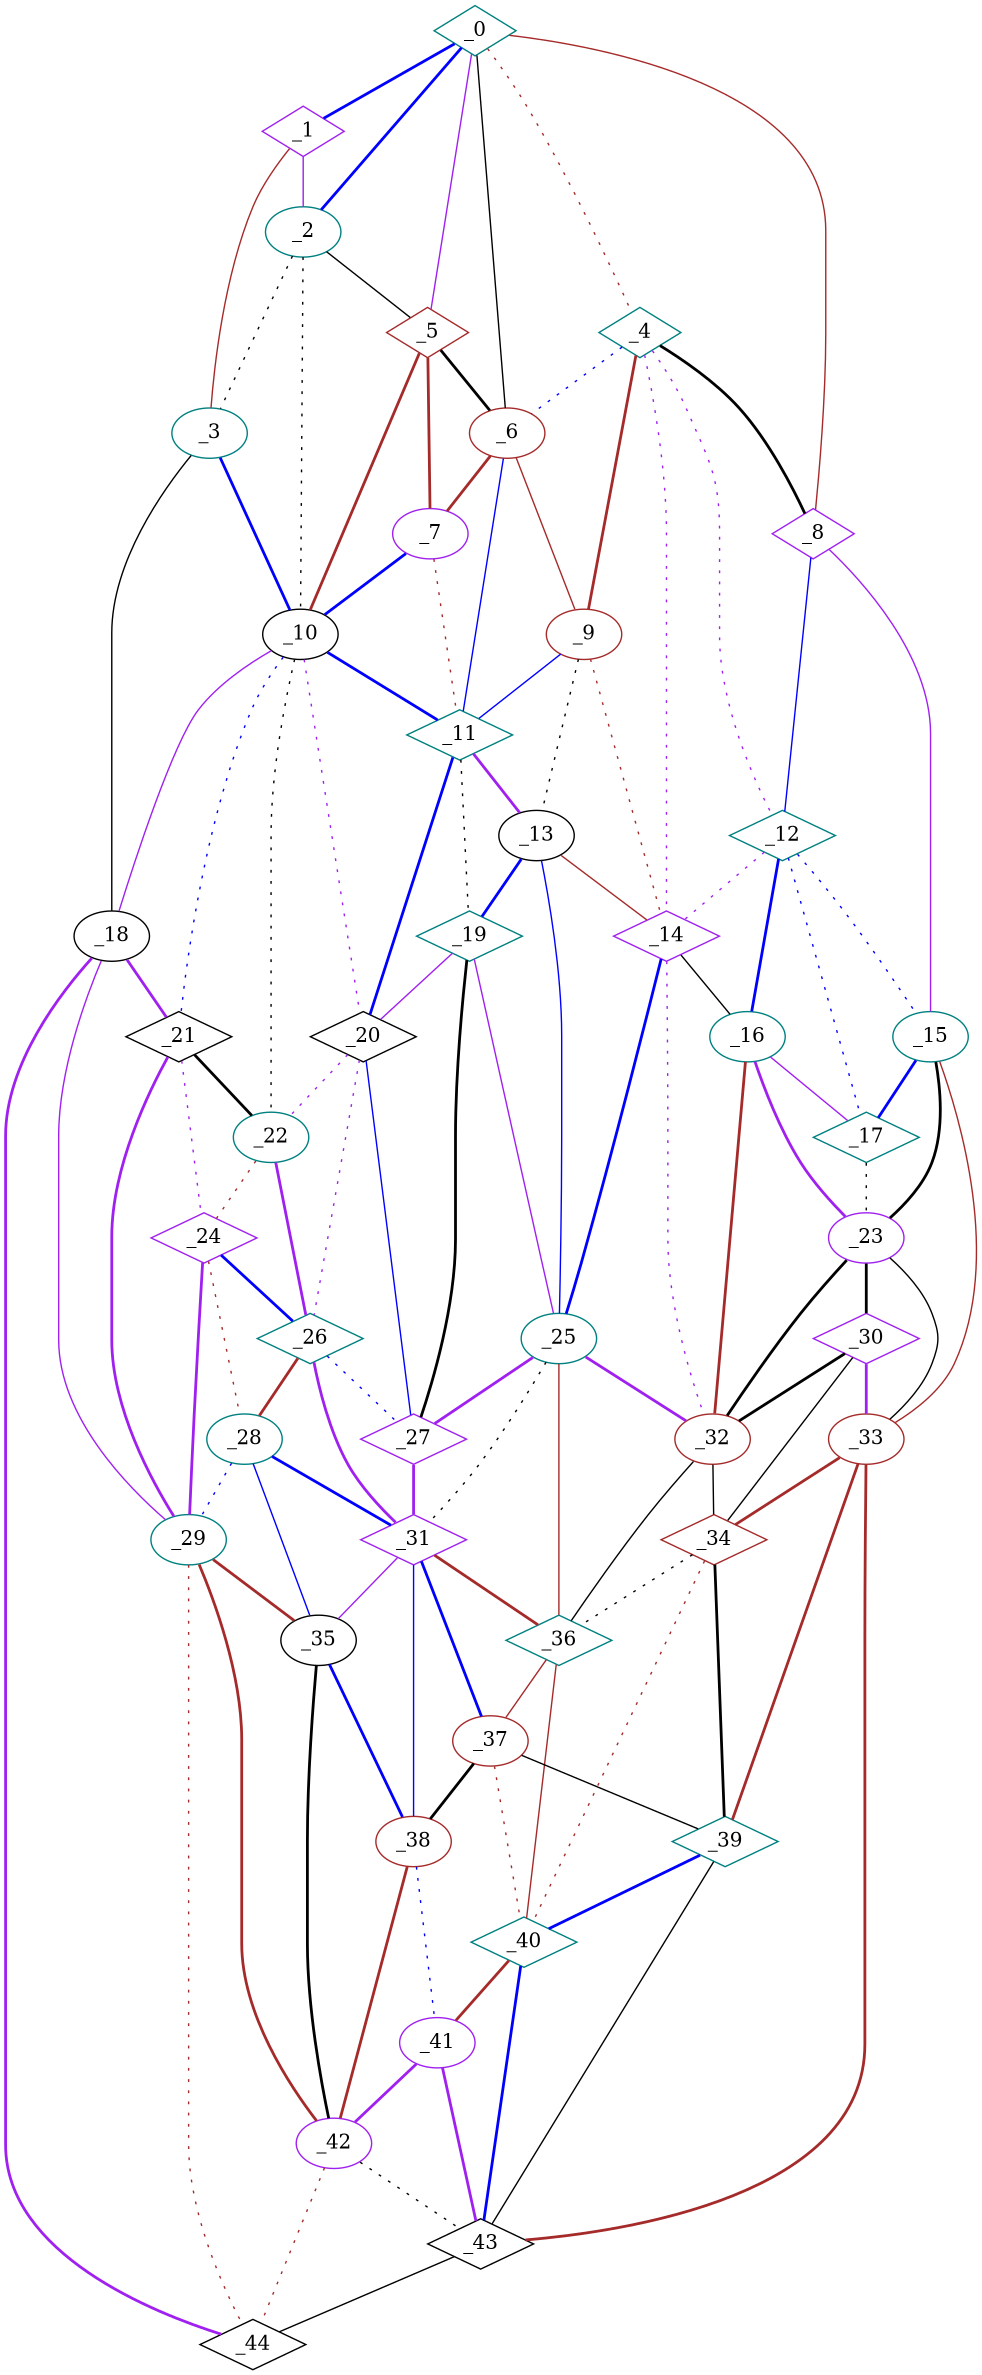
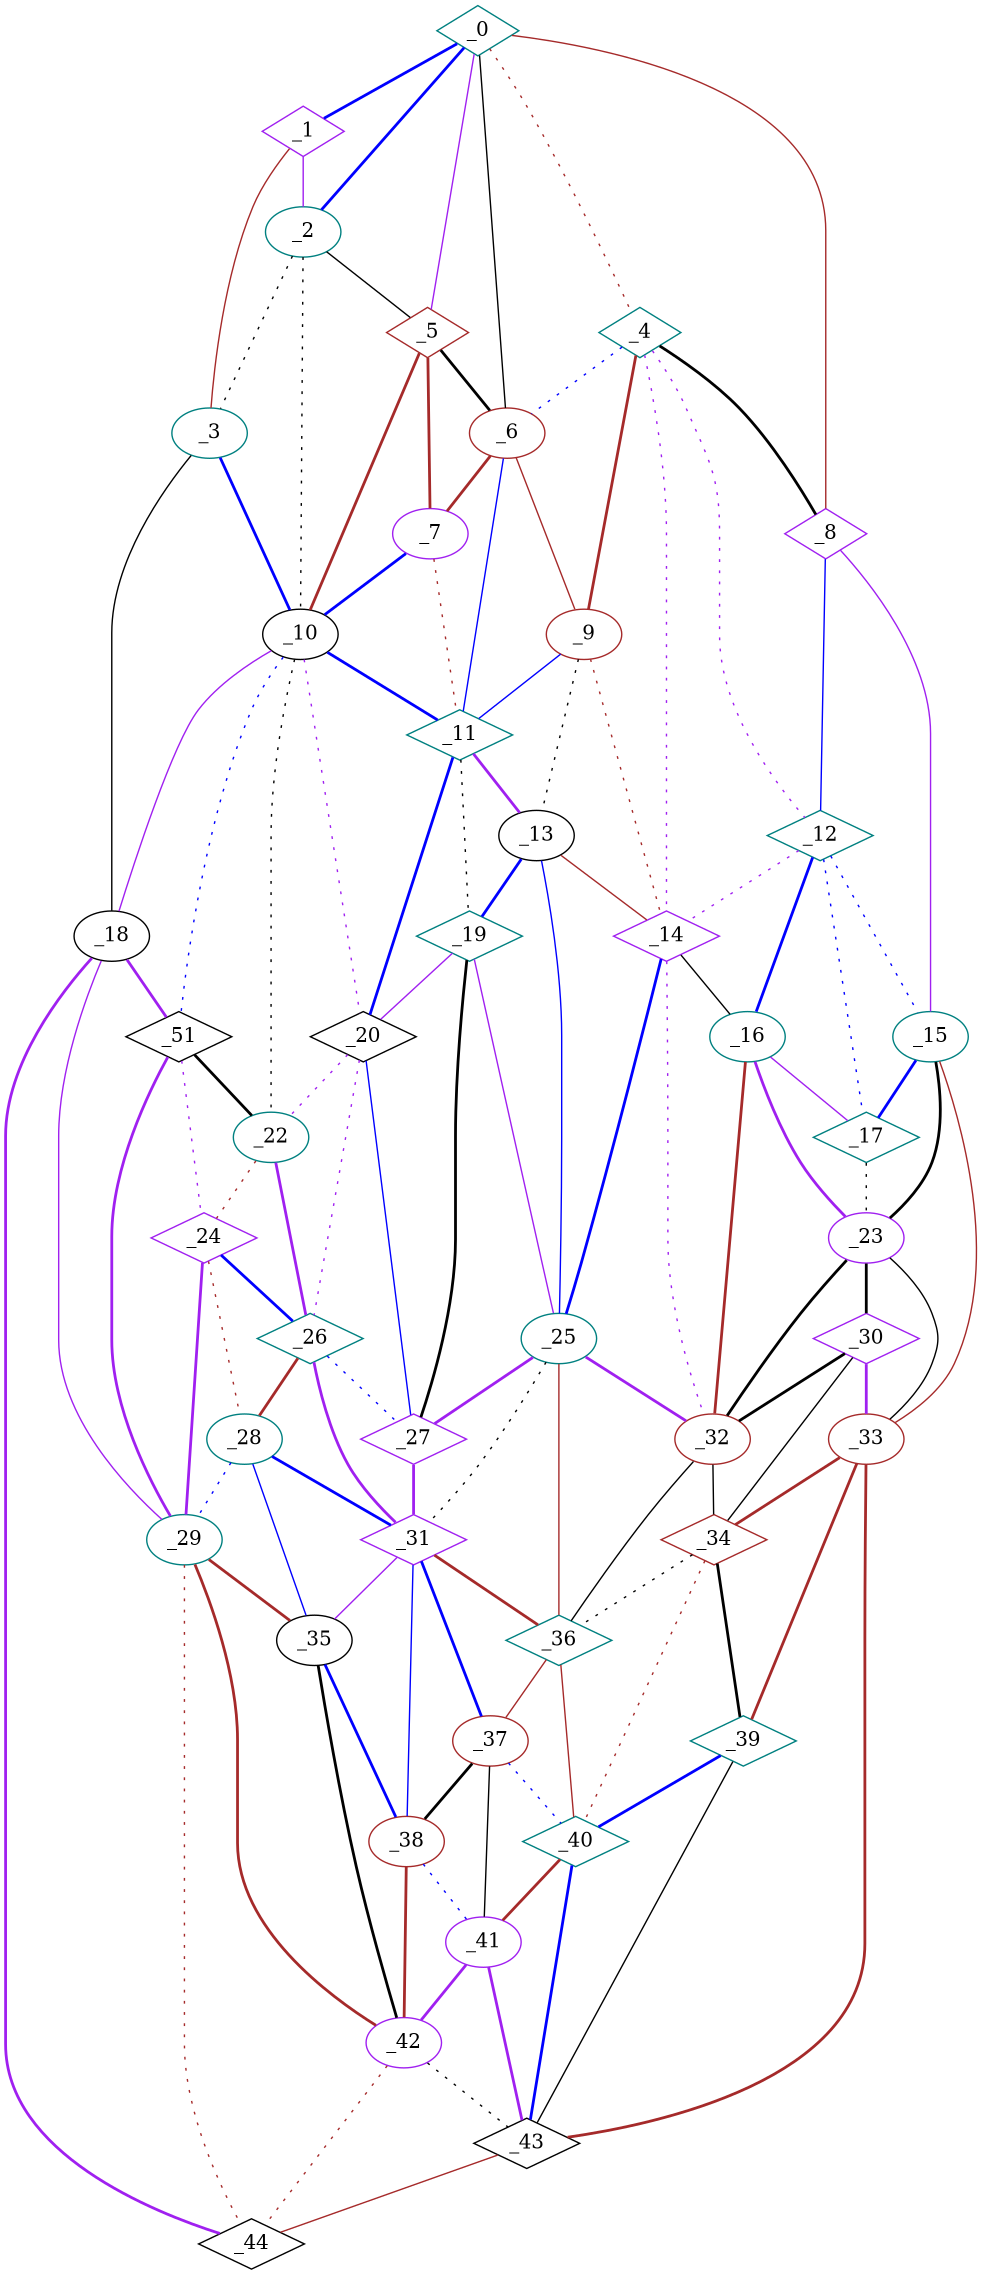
node "_21": label "_21" -> "_51"
edge "_37" -- "_39": now "_37" -- "_41"
edge "_37" -- "_40": color brown -> blue
edge "_43" -- "_44": color black -> brown
